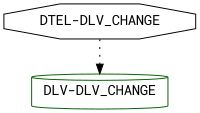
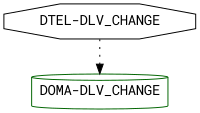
node "DLV-DLV_CHANGE": label "DLV-DLV_CHANGE" -> "DOMA-DLV_CHANGE"
